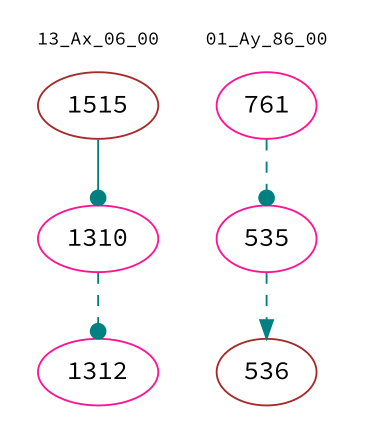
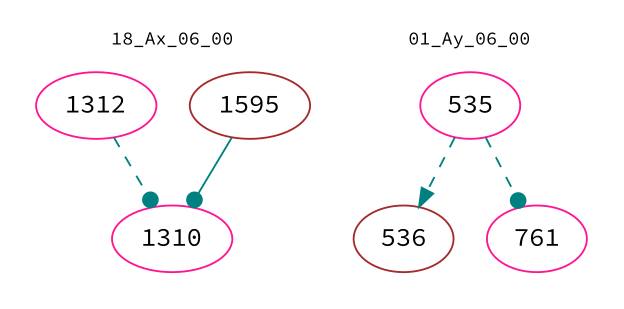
cluster "13_Ax_06_00": label "13_Ax_06_00" -> "18_Ax_06_00"
cluster "01_Ay_86_00": label "01_Ay_86_00" -> "01_Ay_06_00"
node "1515": label "1515" -> "1595"
edge "761" -> "535": reversed
edge "1310" -> "1312": reversed
